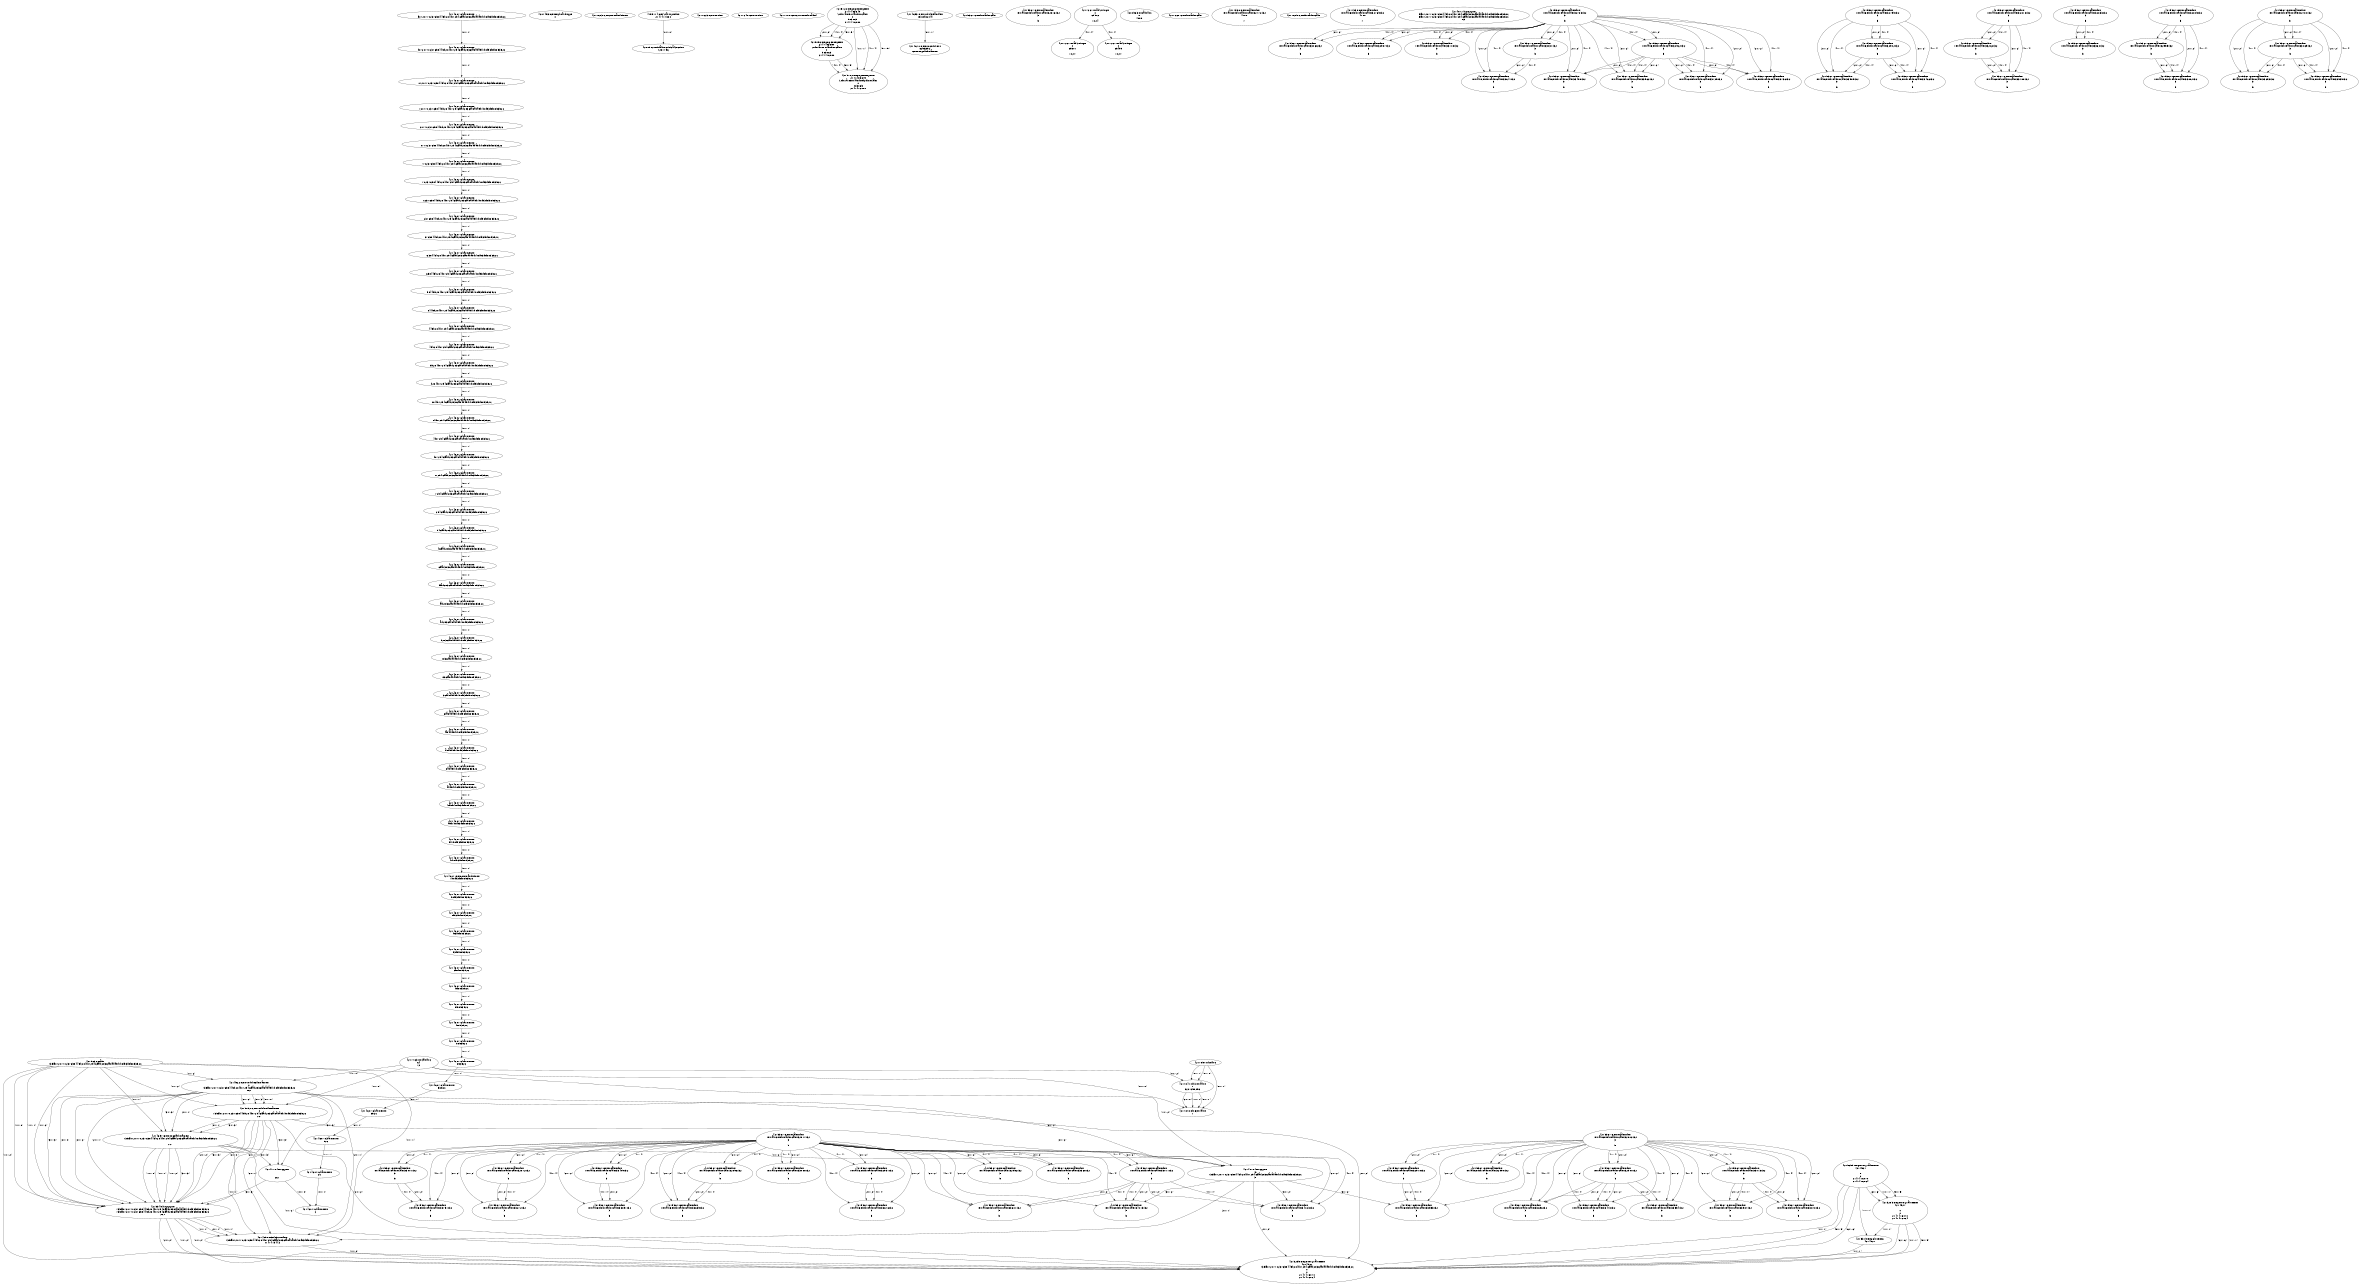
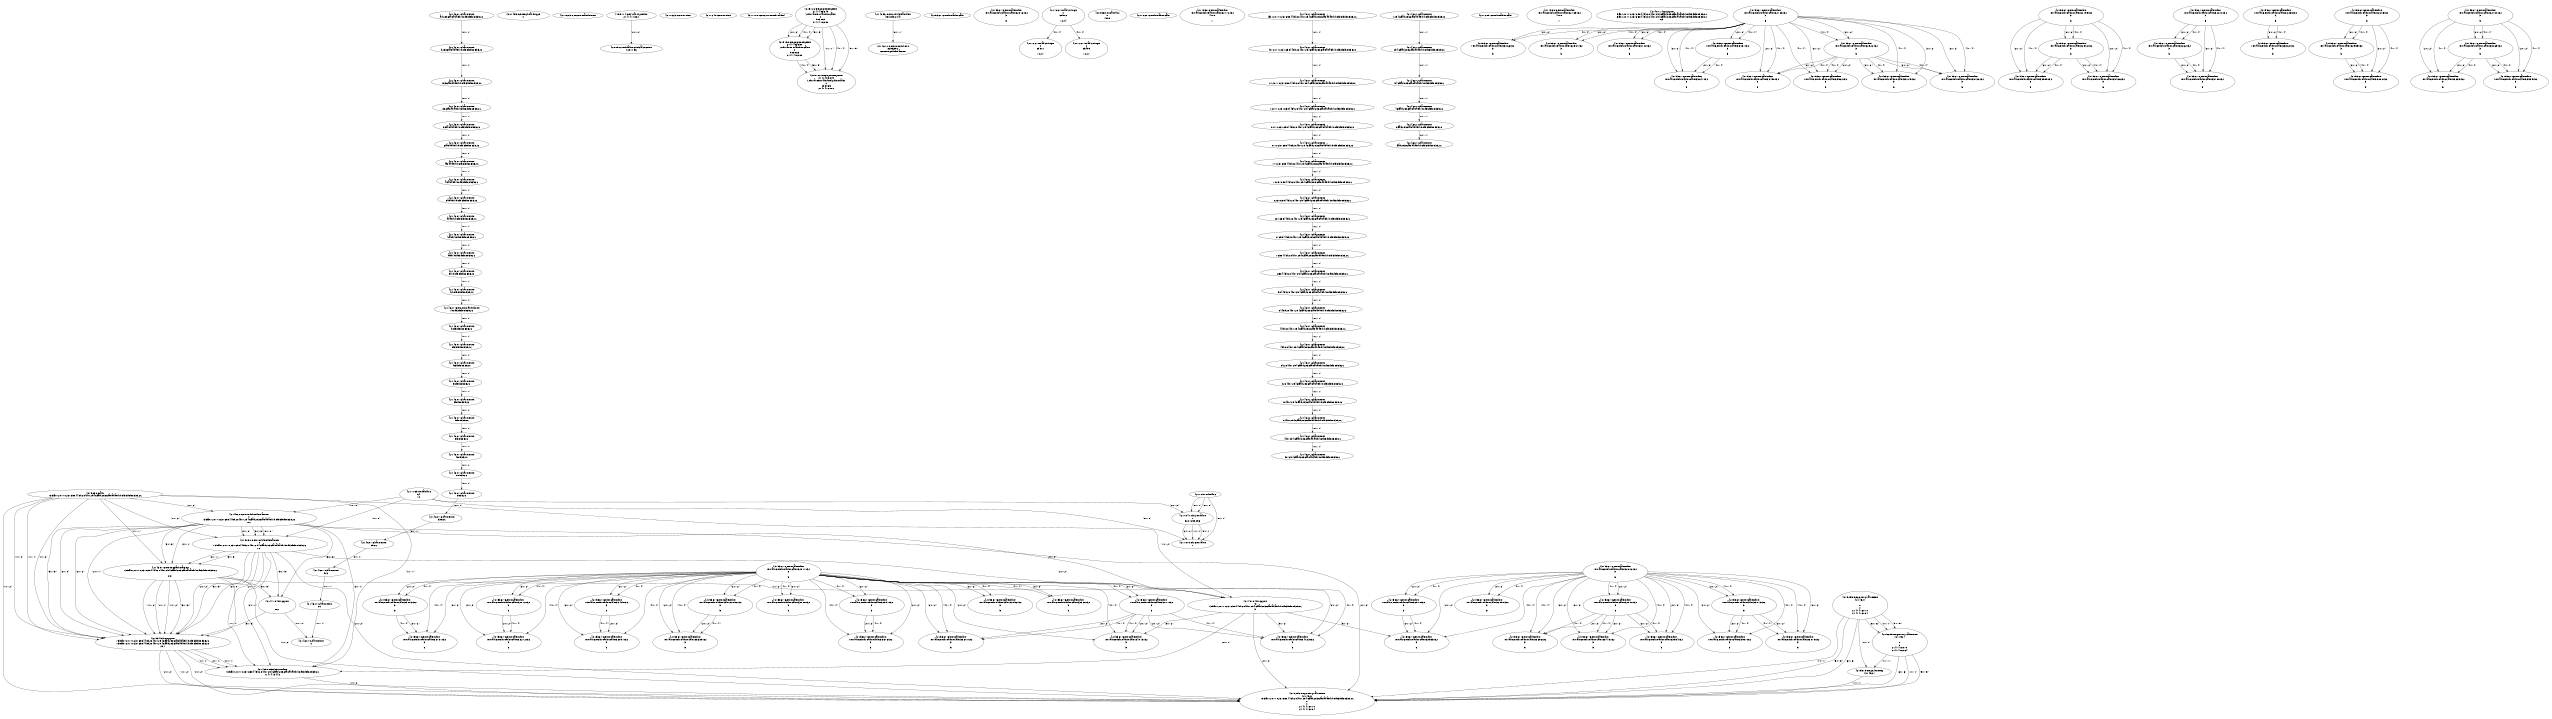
node "4214607.CharNextA 072946ffad2e36fa8aba9f1b8f93fef885352c": removed
node "4214607.CharNextA fad2e36fa8aba9f1b8f93fef885352c": removed
node "4215367.GetLocaleInfoA retval_GetThreadLocale_33001_32 3 5": label "4215367.GetLocaleInfoA retval_GetThreadLocale_33001_32 3 5" -> "4215367.GetLocaleInfoA retval_GetThreadLocale_33003_32 3 5"
